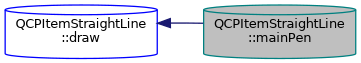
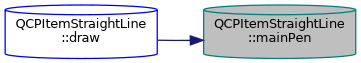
edge "QCPItemStraightLine ::mainPen" -> "QCPItemStraightLine ::draw": reversed
